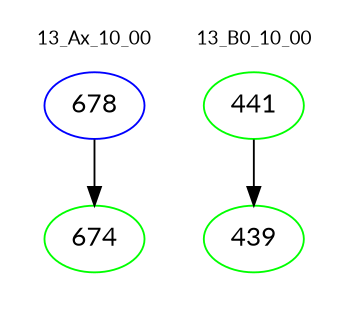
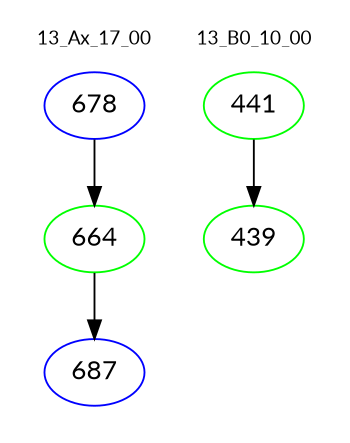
cluster "13_Ax_10_00": label "13_Ax_10_00" -> "13_Ax_17_00"
node "674": label "674" -> "664"
node "687": added
